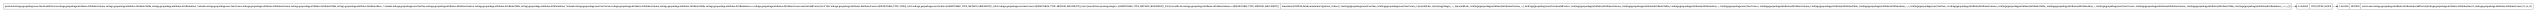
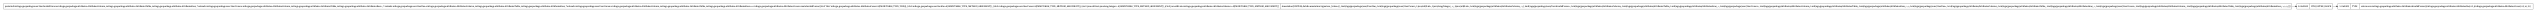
node "1: 0x0009": text "RETURN" -> "TYPE"
